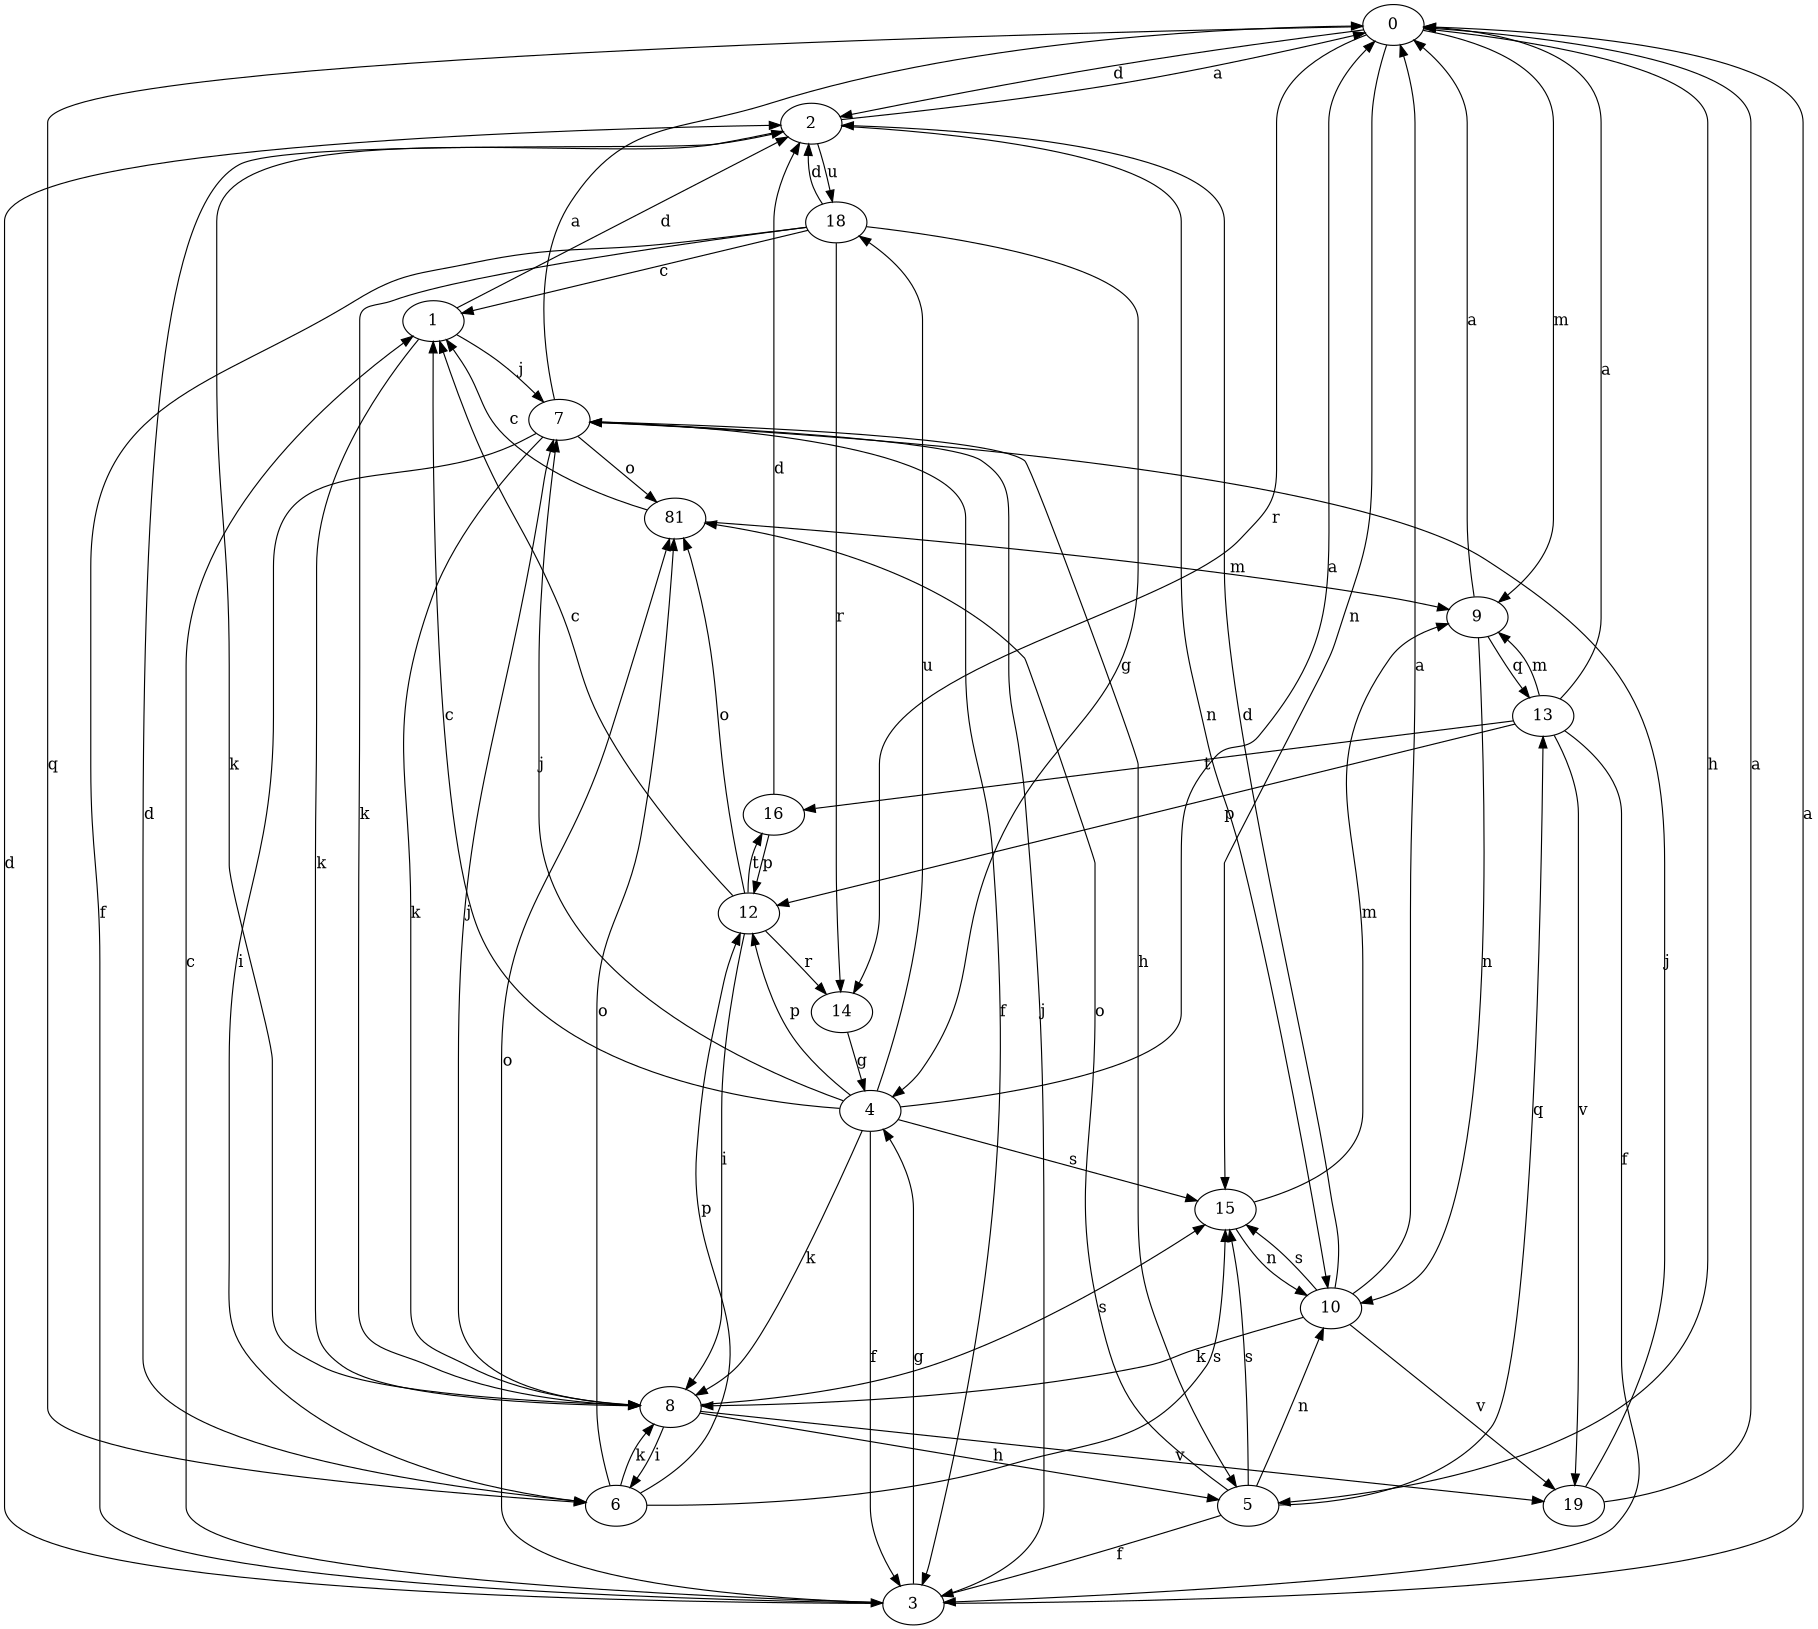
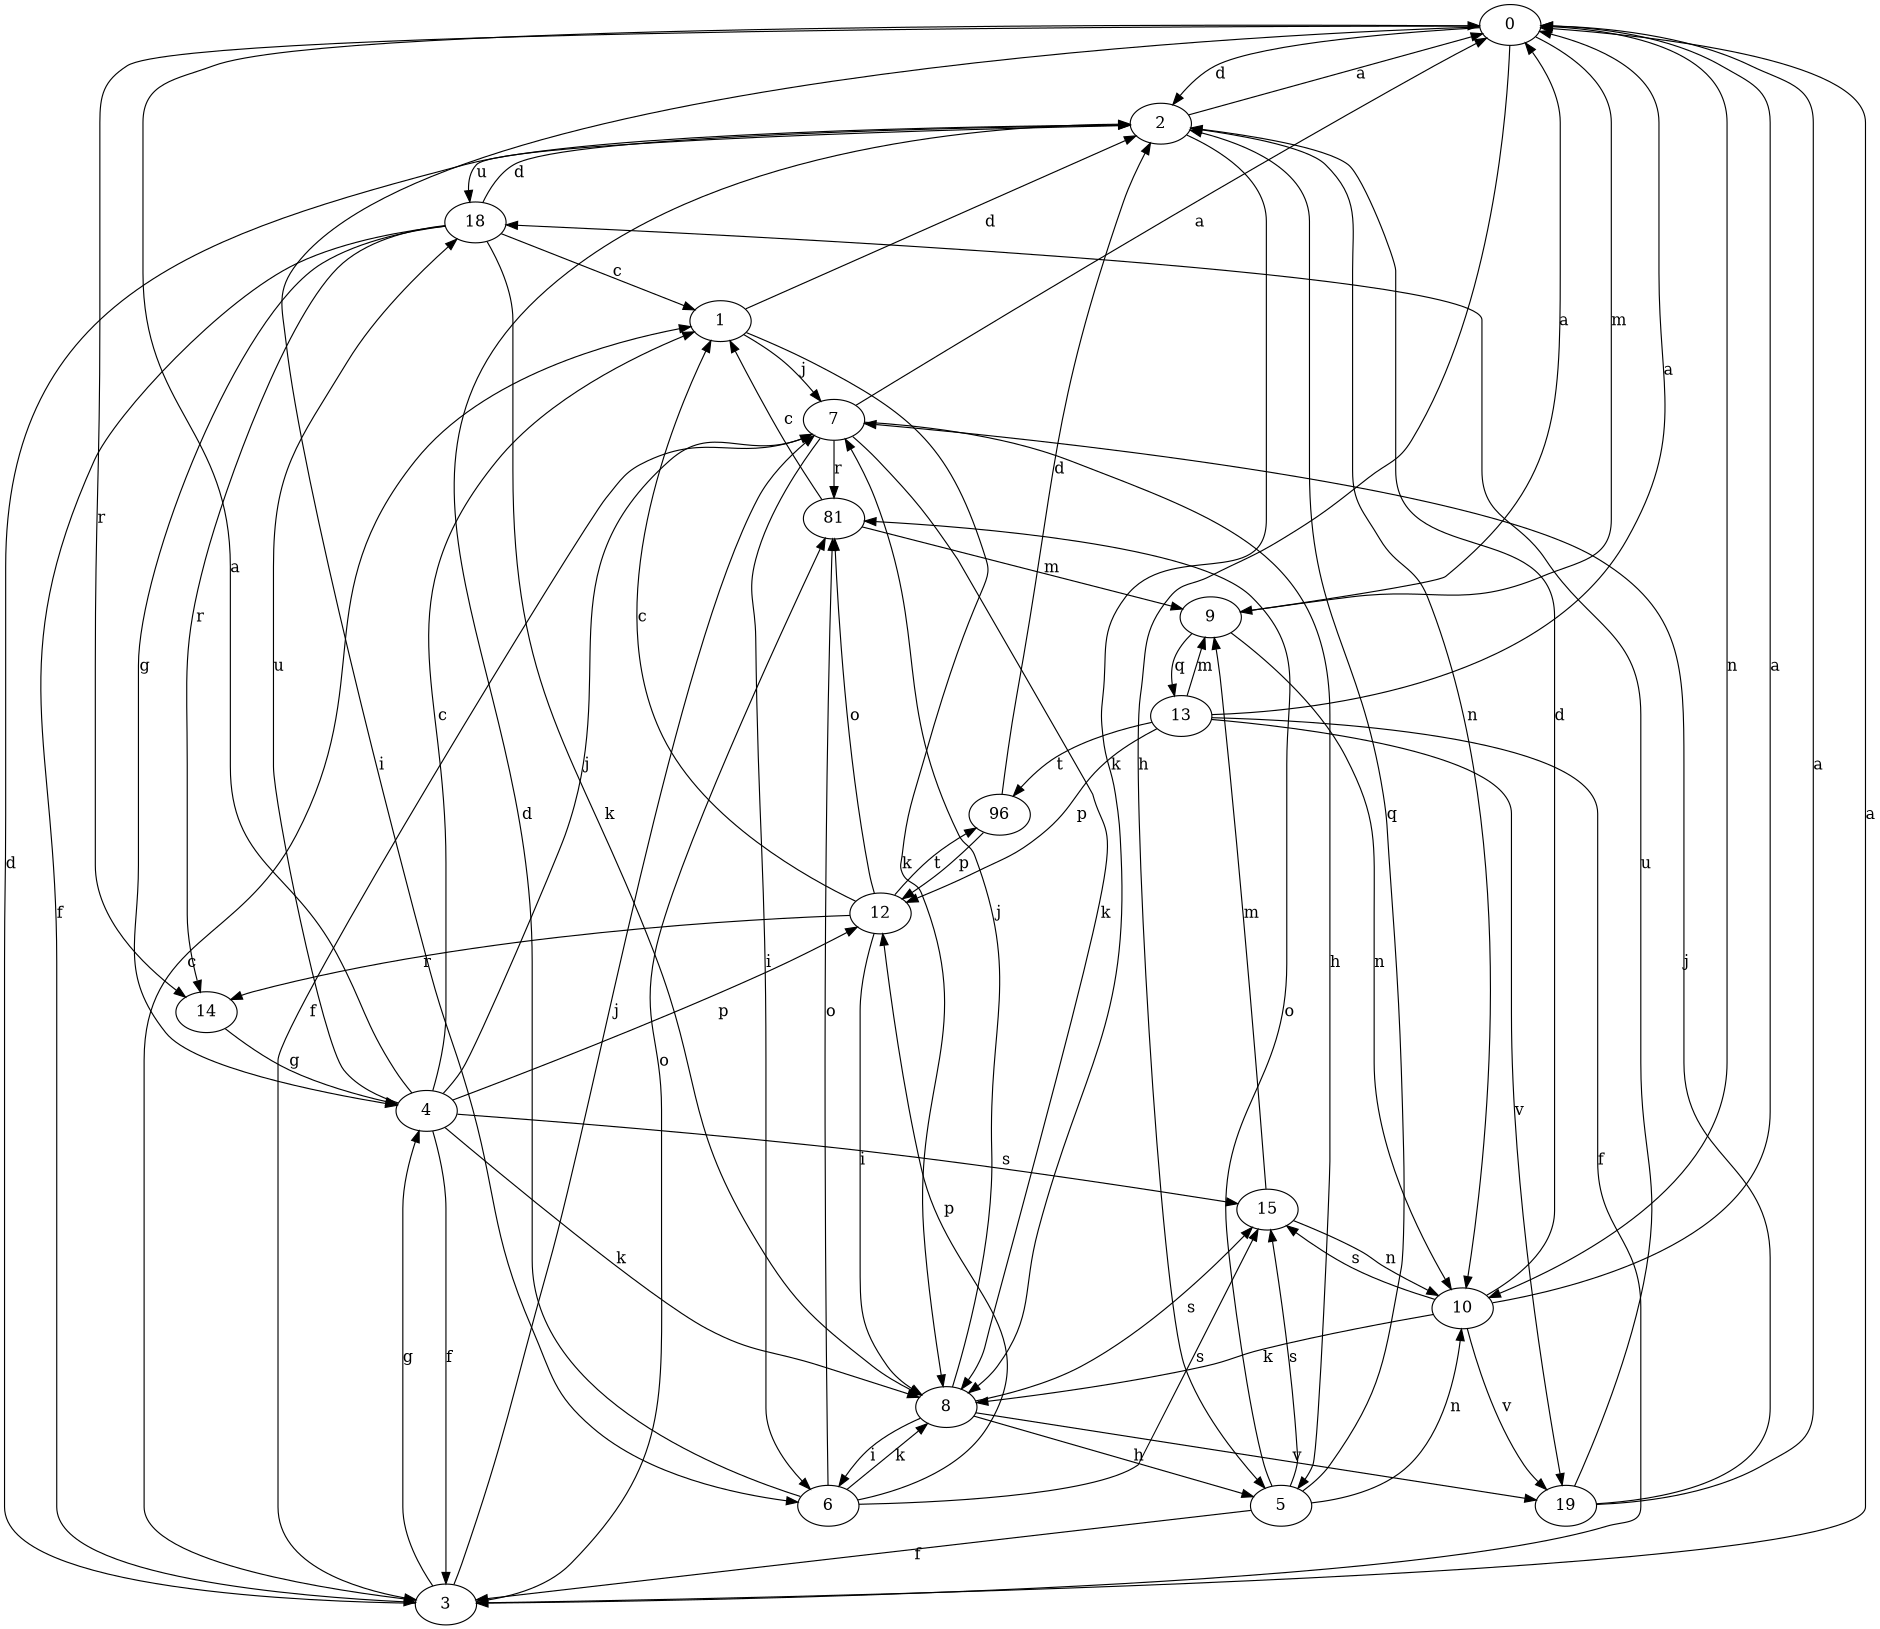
edge "19" -> "18": added, label "u"
edge "7" -> "81": label "o" -> "r"
edge "0" -> "15": now "0" -> "10"
edge "0" -> "6": label "q" -> "i"
node "16": label "16" -> "96"
edge "5" -> "13": now "5" -> "2"
